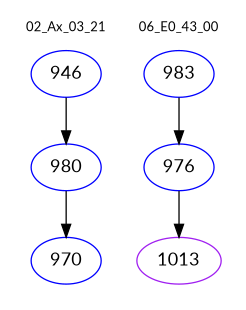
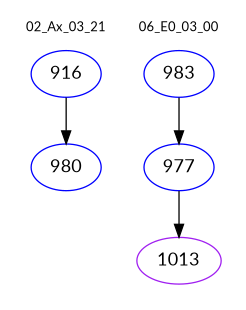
cluster "06_E0_43_00": label "06_E0_43_00" -> "06_E0_03_00"
node "946": label "946" -> "916"
node "976": label "976" -> "977"
node "970": removed
